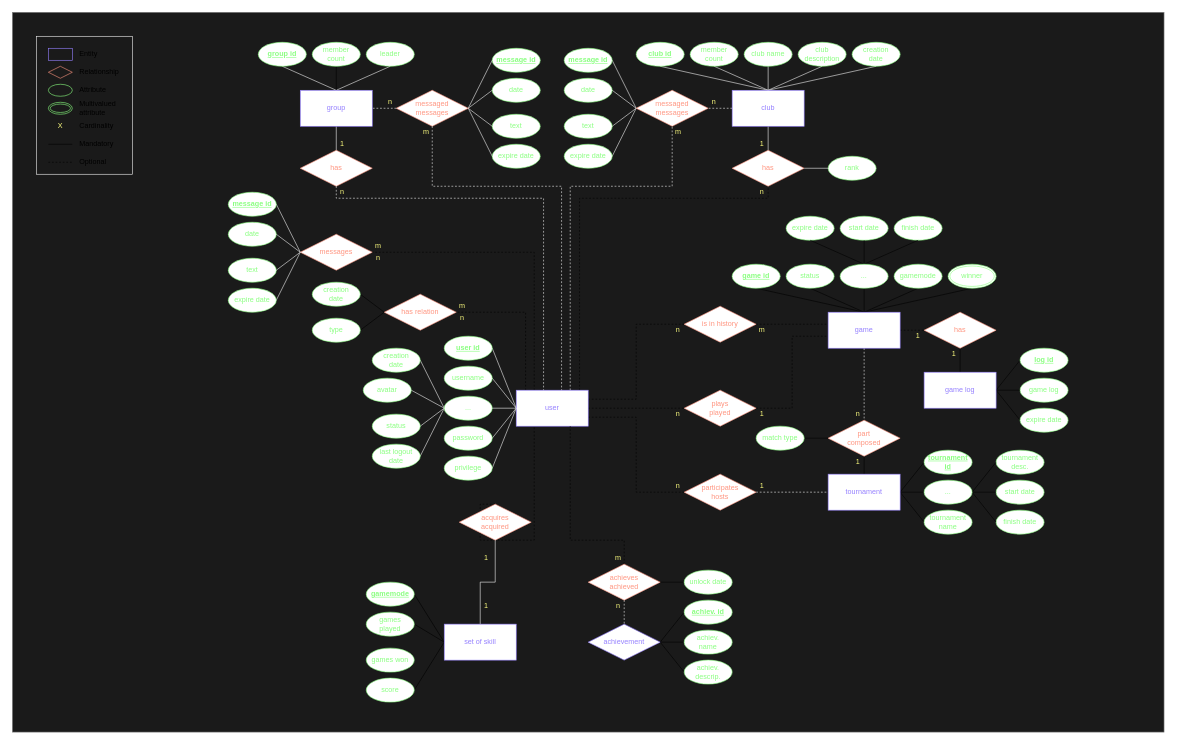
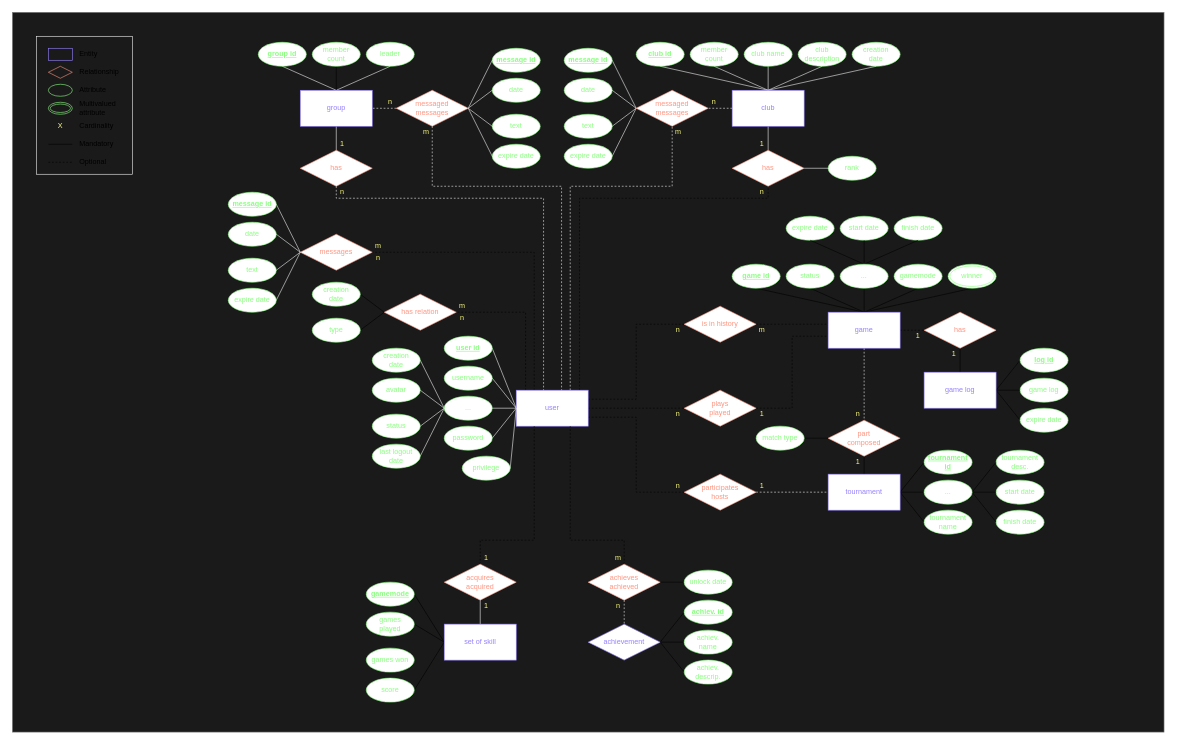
node "avatar": moved (387, 390) -> (396, 390)
node "privilege": moved (468, 468) -> (486, 468)
node "acquires acquired": moved (495, 522) -> (480, 582)
